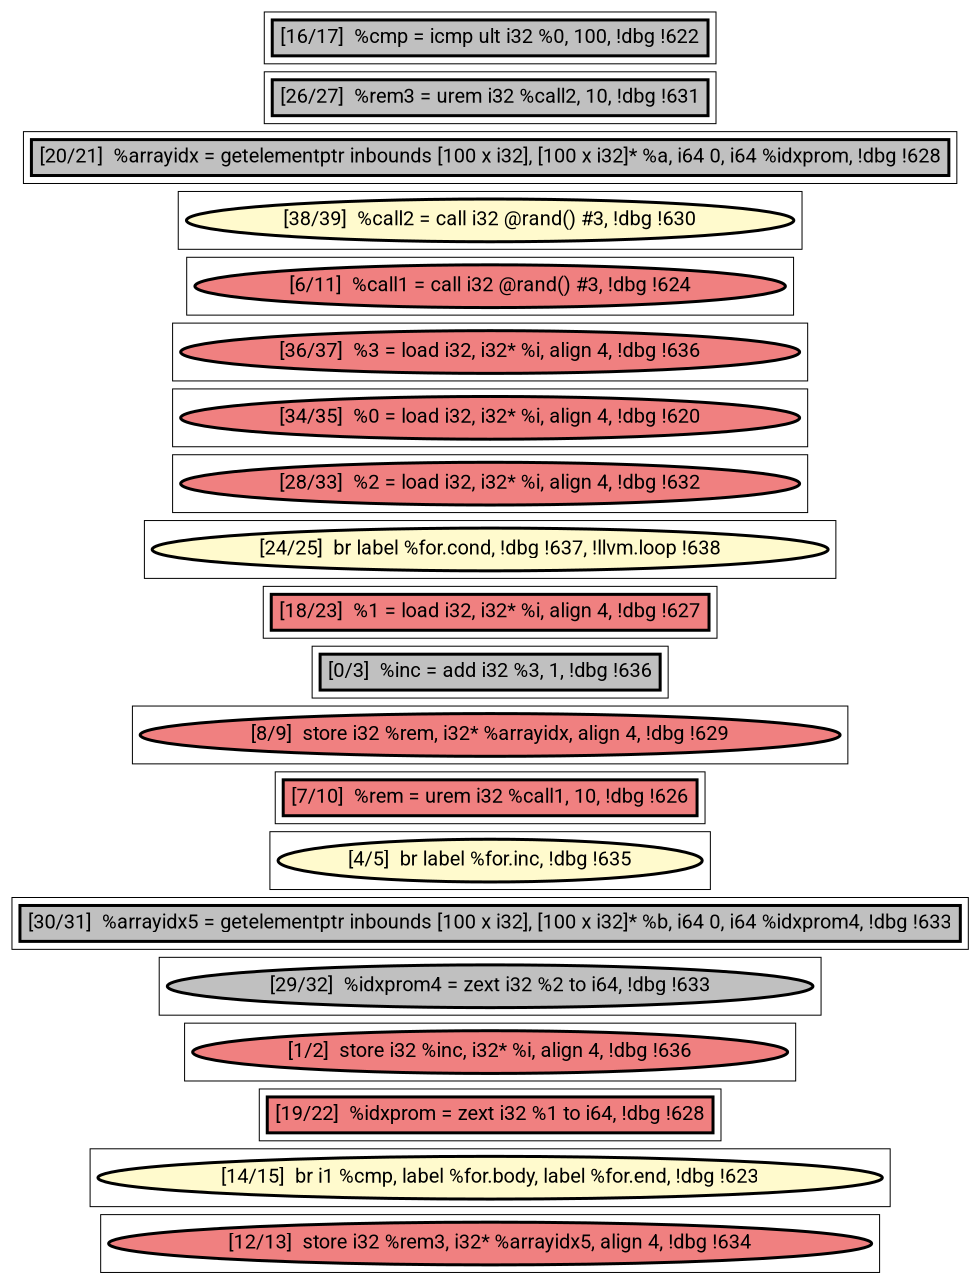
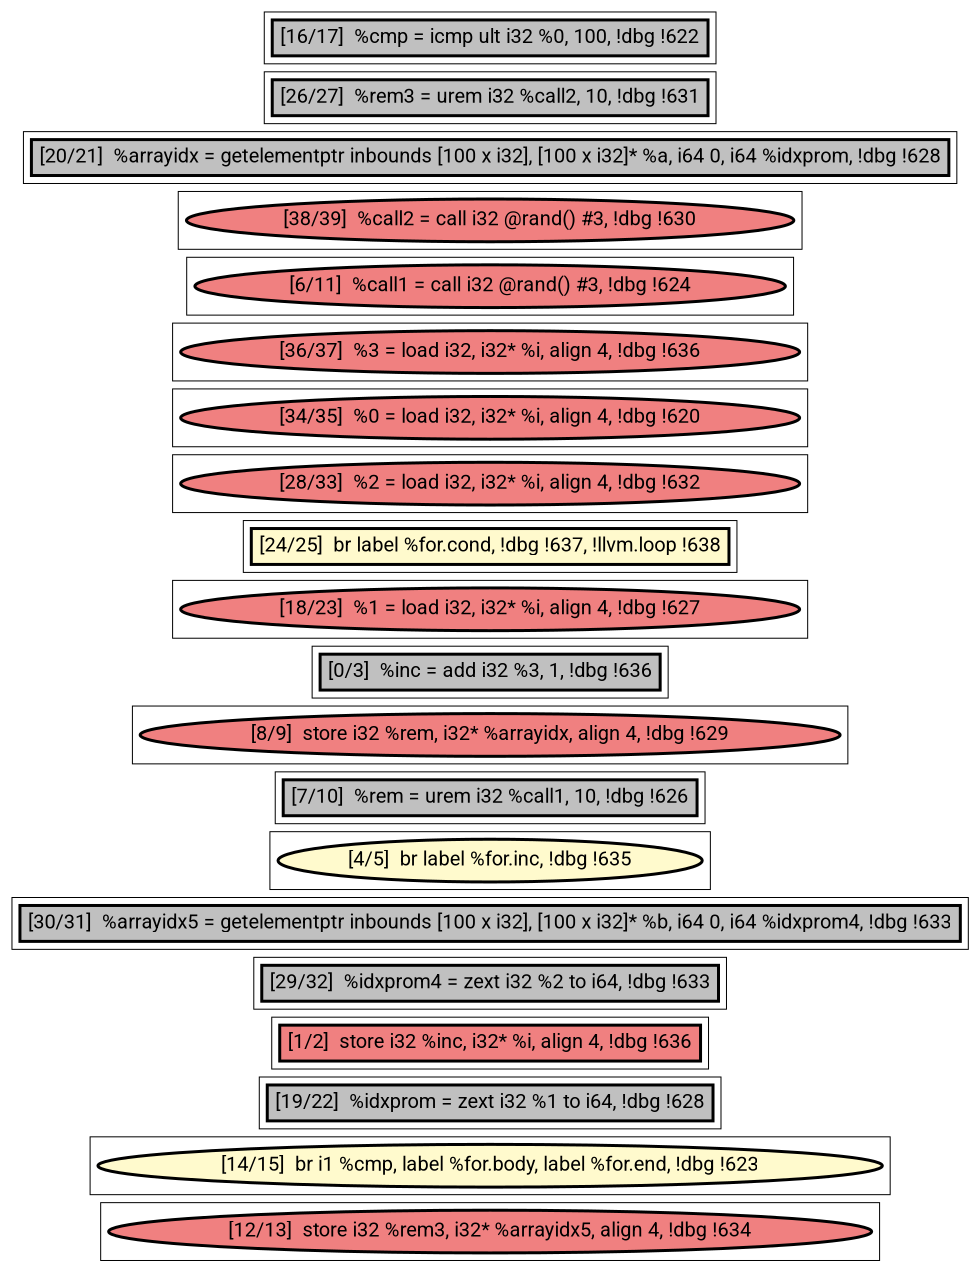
node "[38/39]  %call2 = call i32 @rand() #3, !dbg !630": fillcolor lemonchiffon -> lightcoral
node "[24/25]  br label %for.cond, !dbg !637, !llvm.loop !638": shape ellipse -> box
node "[18/23]  %1 = load i32, i32* %i, align 4, !dbg !627": shape box -> ellipse
node "[7/10]  %rem = urem i32 %call1, 10, !dbg !626": fillcolor lightcoral -> grey
node "[29/32]  %idxprom4 = zext i32 %2 to i64, !dbg !633": shape ellipse -> box
node "[1/2]  store i32 %inc, i32* %i, align 4, !dbg !636": shape ellipse -> box
node "[19/22]  %idxprom = zext i32 %1 to i64, !dbg !628": fillcolor lightcoral -> grey
